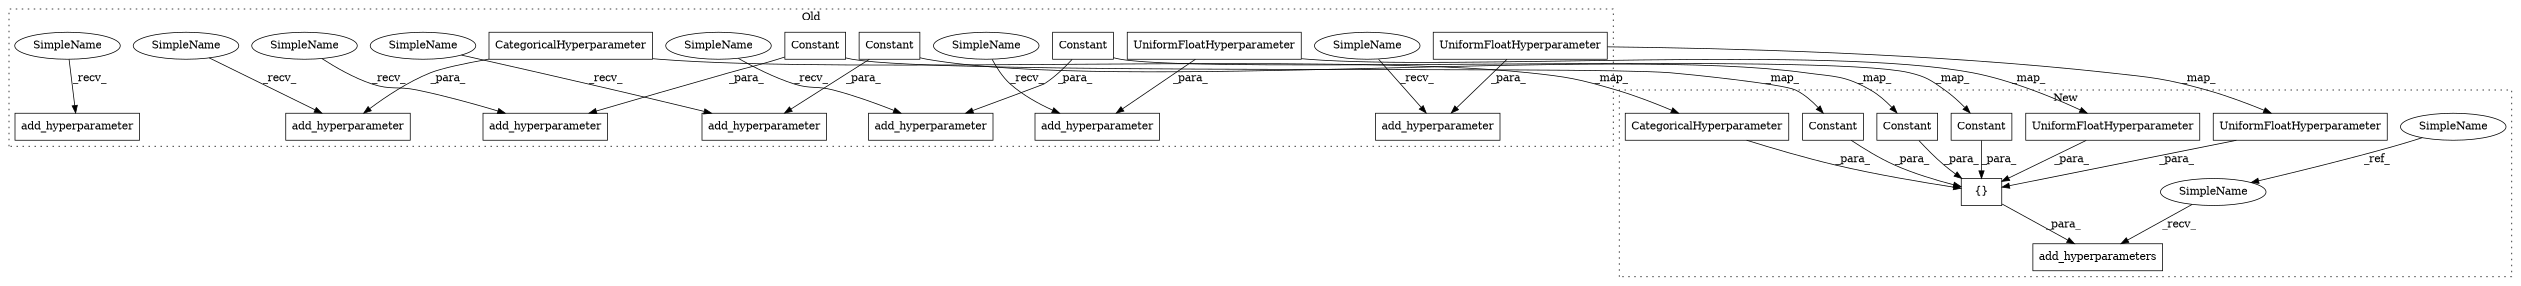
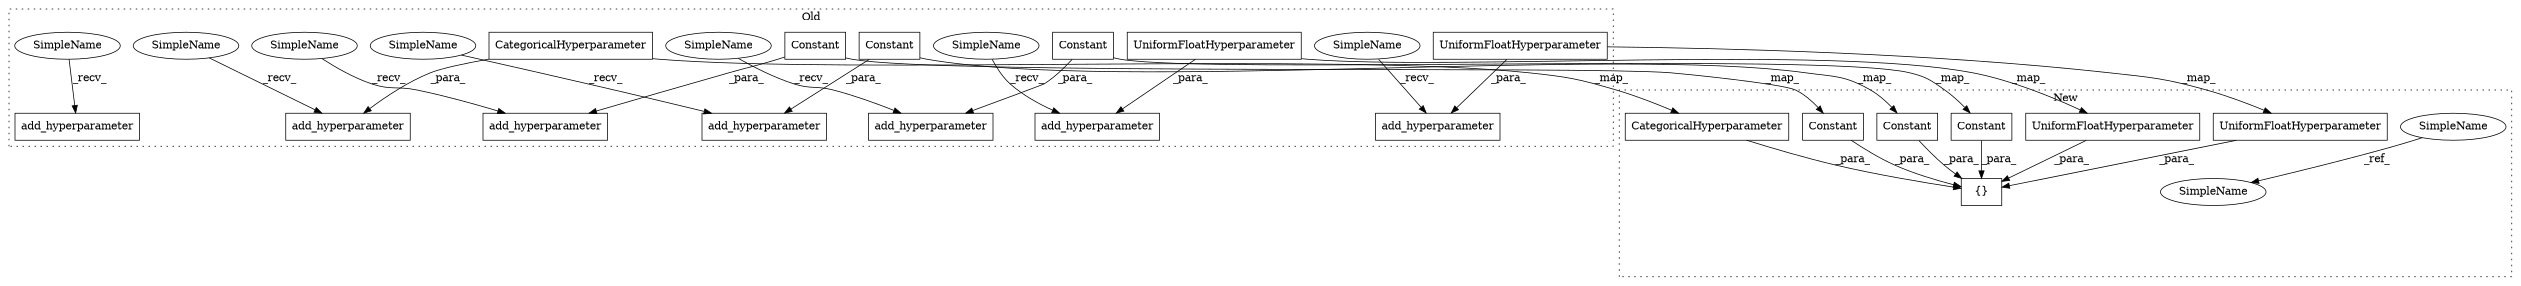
node "add_hyperparameters": removed
